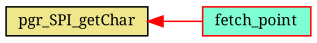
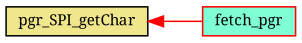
node "fetch_point": label "fetch_point" -> "fetch_pgr"
